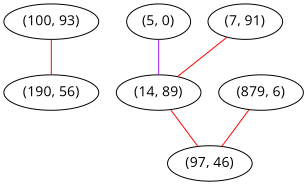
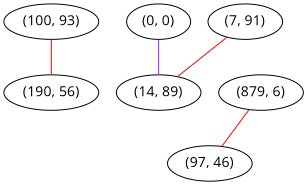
node "(5, 0)": label "(5, 0)" -> "(0, 0)"
edge "(14, 89)" -- "(97, 46)": removed
